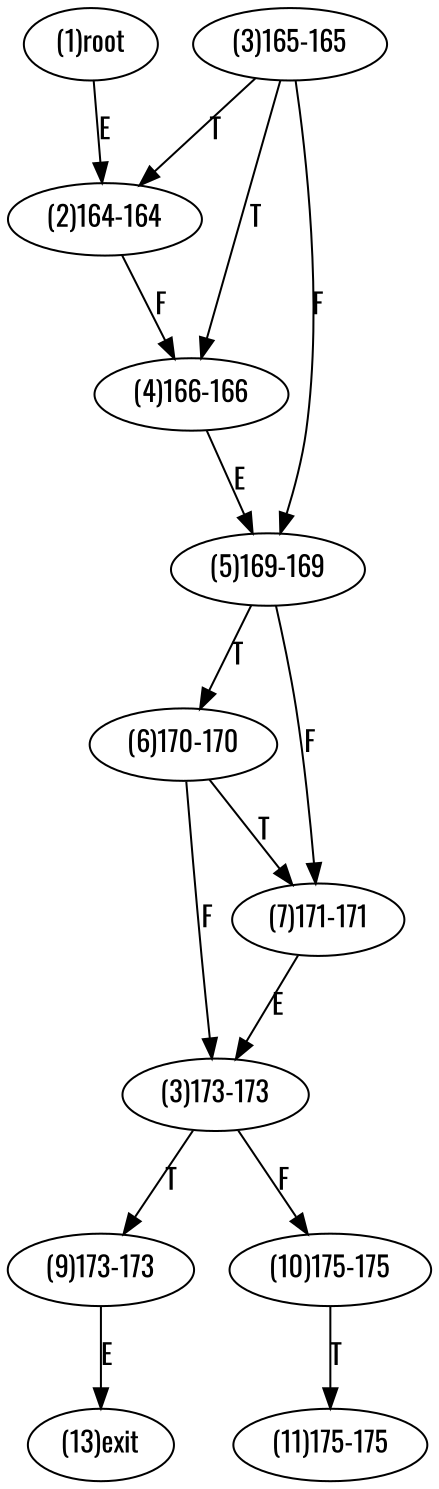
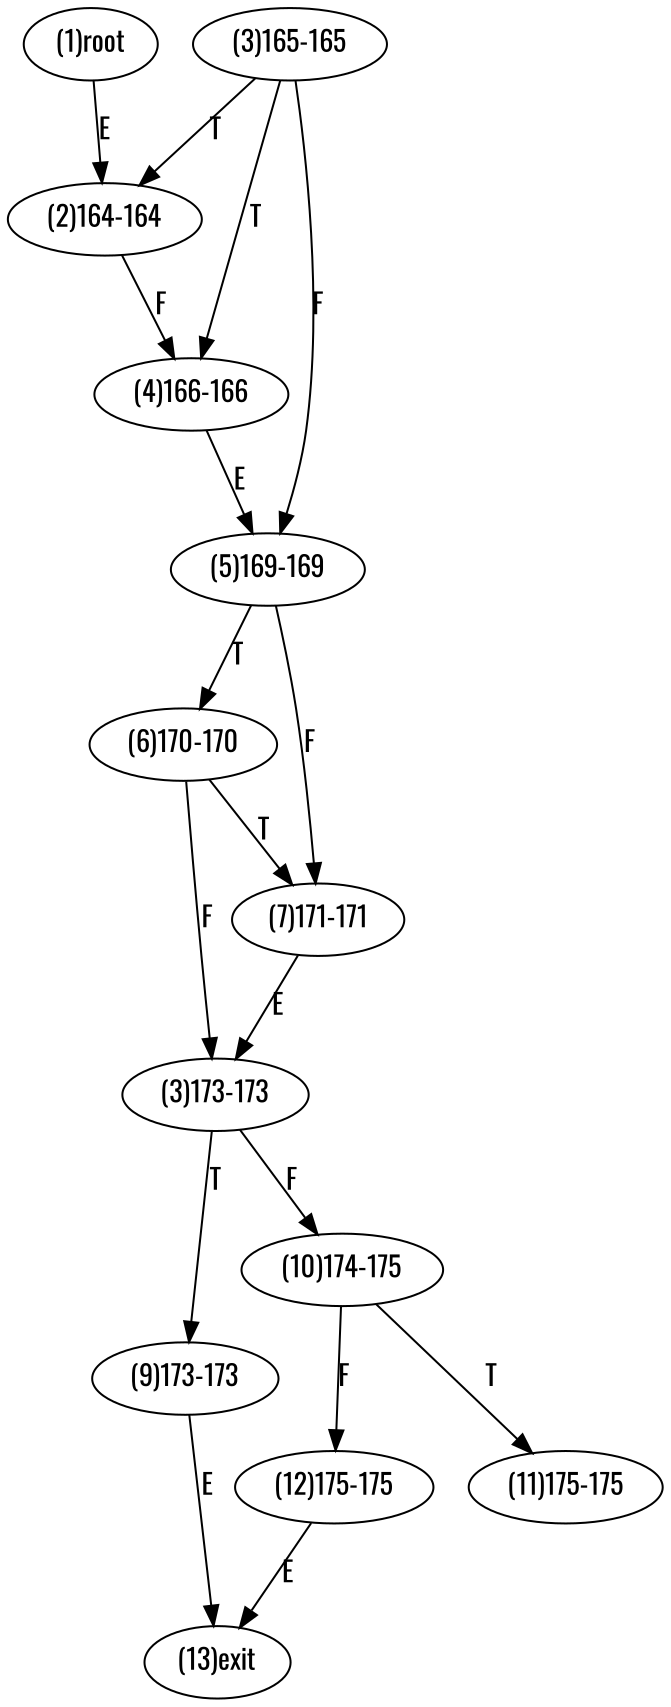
node "(10)175-175": label "(10)175-175" -> "(10)174-175"
node "(12)175-175": added
